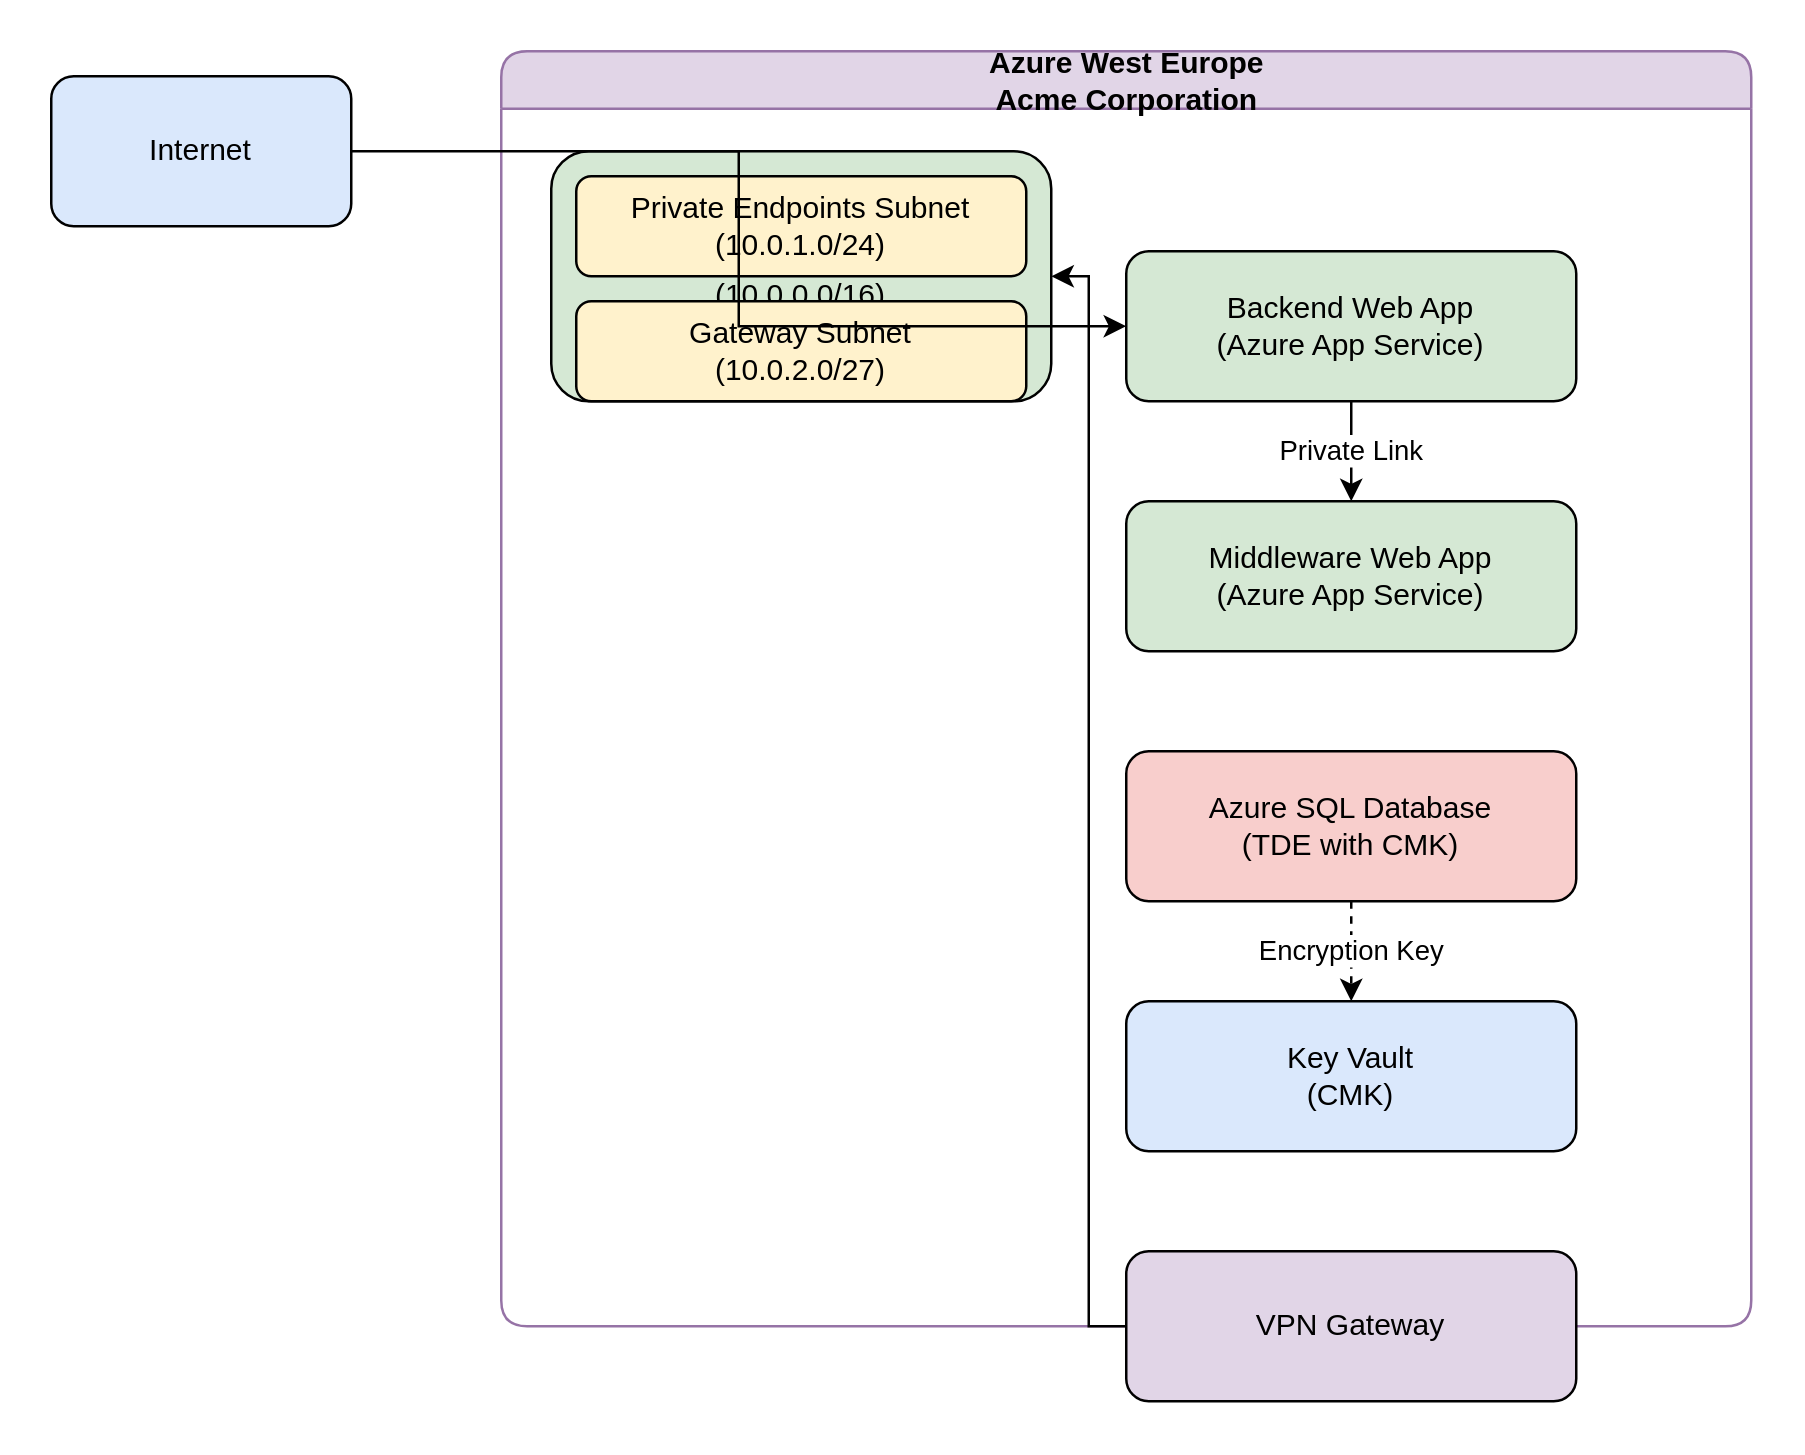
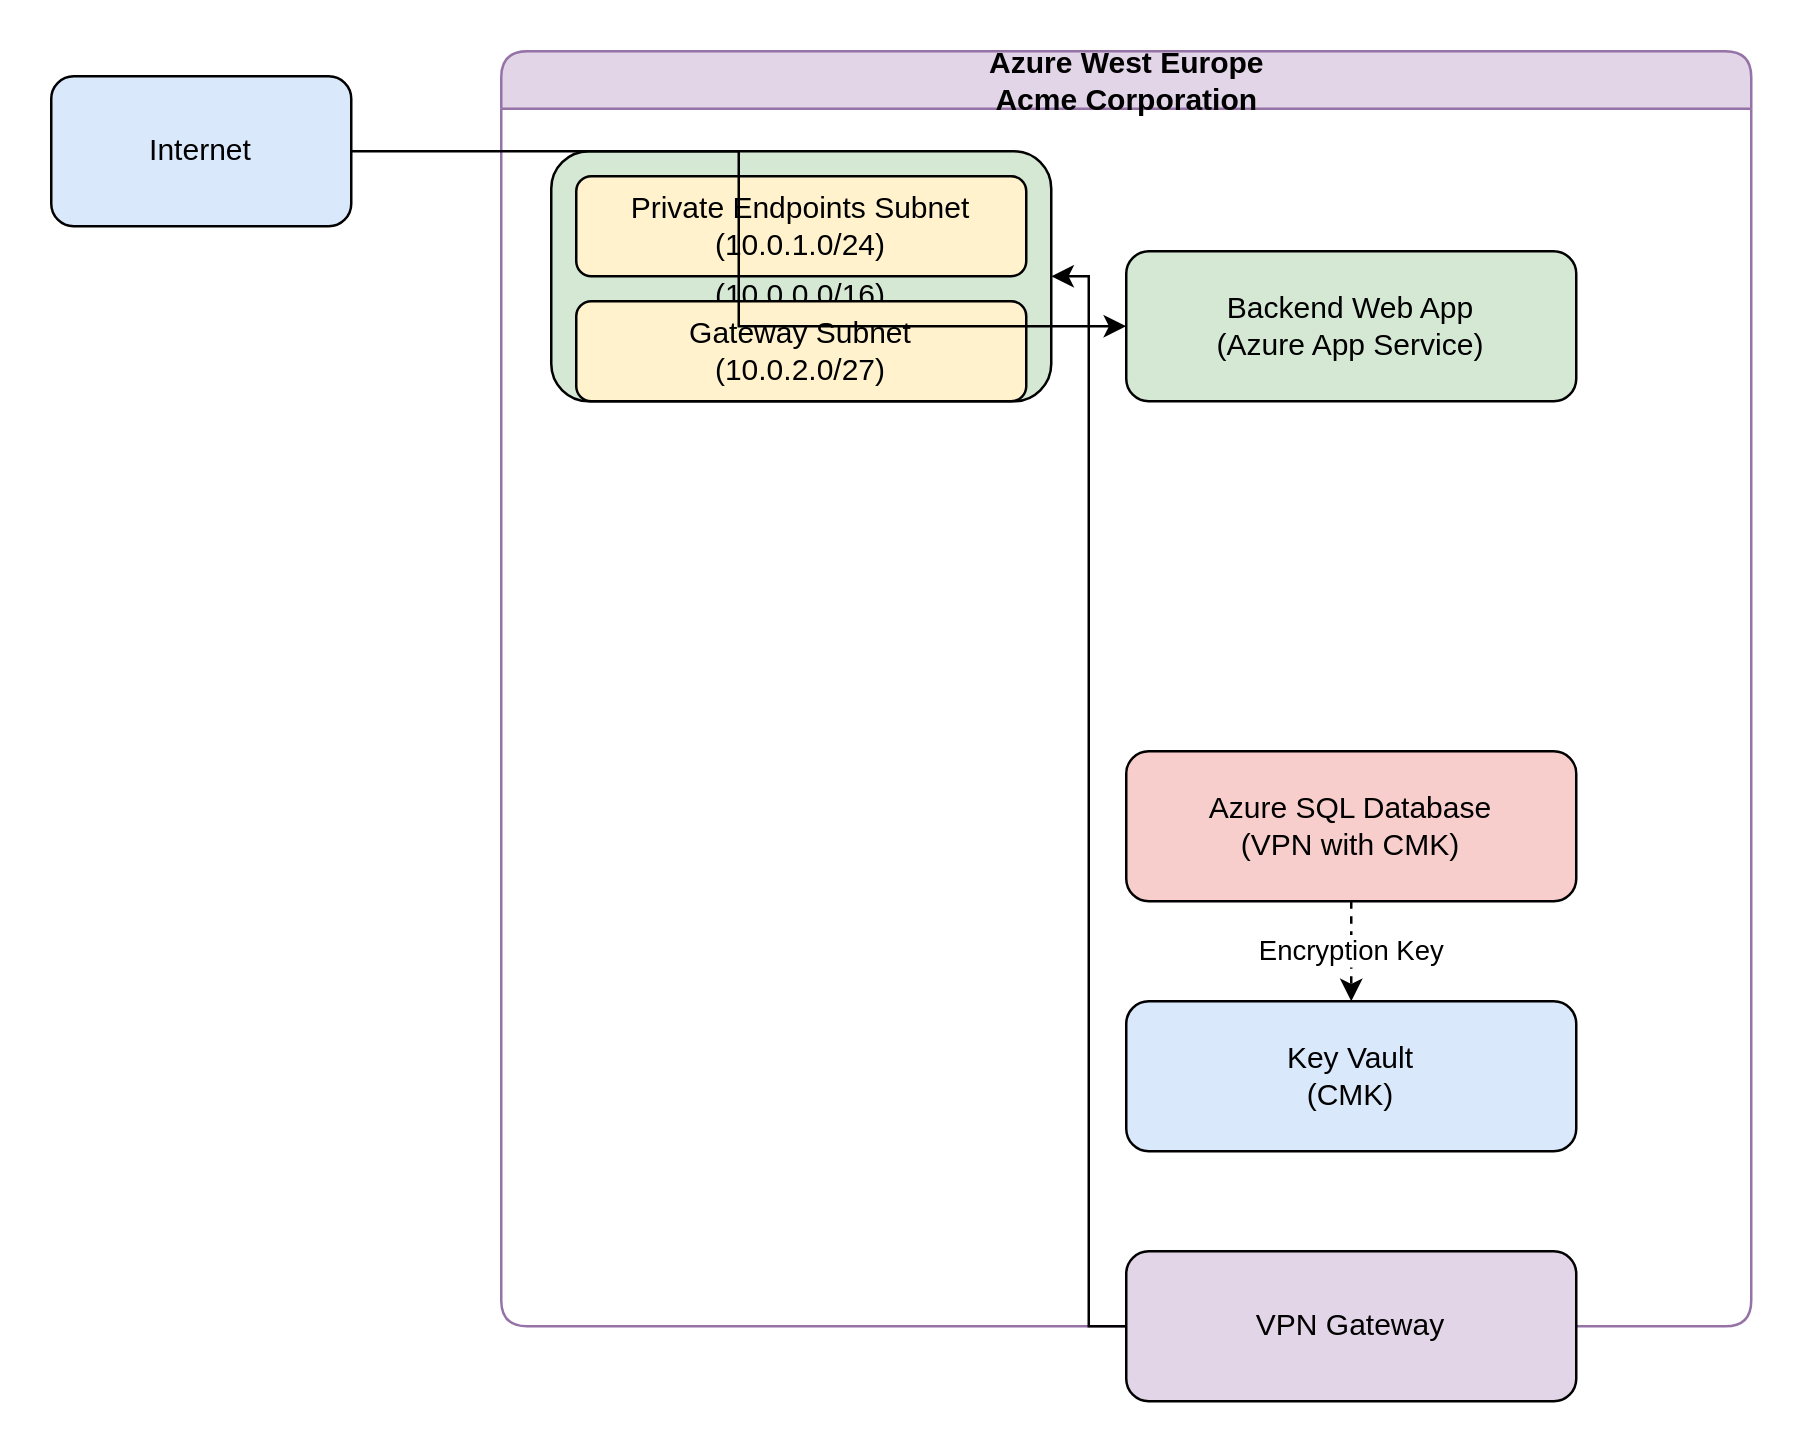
edge "Backend Web App (Azure App Service)" -> "Middleware Web App (Azure App Service)": removed, label "Private Link"
node "Middleware Web App (Azure App Service)": removed
node "Azure SQL Database (TDE with CMK)": label "Azure SQL Database (TDE with CMK)" -> "Azure SQL Database (VPN with CMK)"
